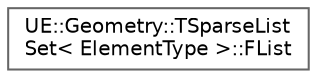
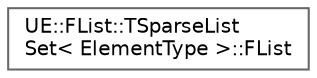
node "UE::Geometry::TSparseList Set< ElementType >::FList": label "UE::Geometry::TSparseList Set< ElementType >::FList" -> "UE::FList::TSparseList Set< ElementType >::FList"
